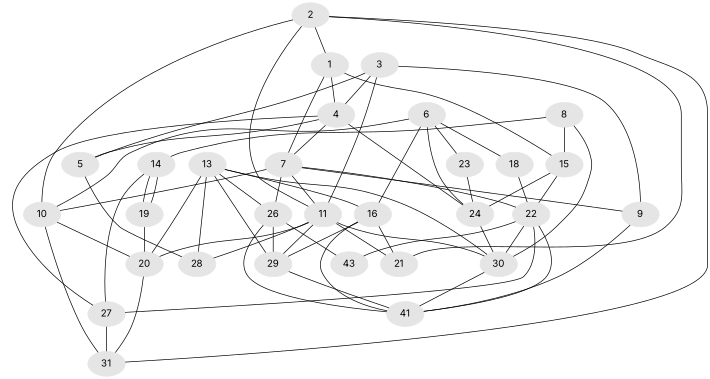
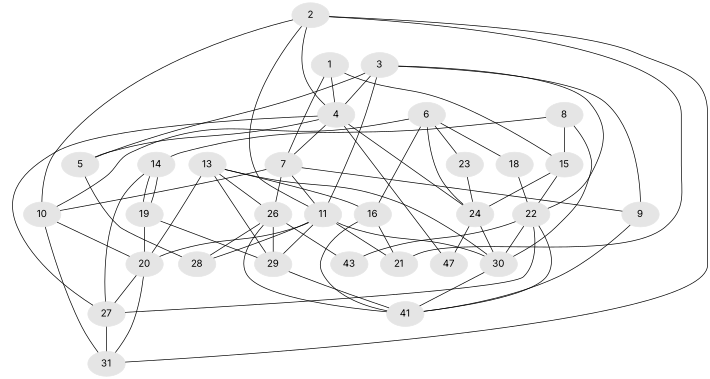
edge "2" -- "1": now "2" -- "4"
edge "7" -- "22": now "3" -- "22"
edge "13" -- "28": now "26" -- "28"
edge "16" -- "29": now "19" -- "29"
node "47": added
edge "20" -- "27": added
